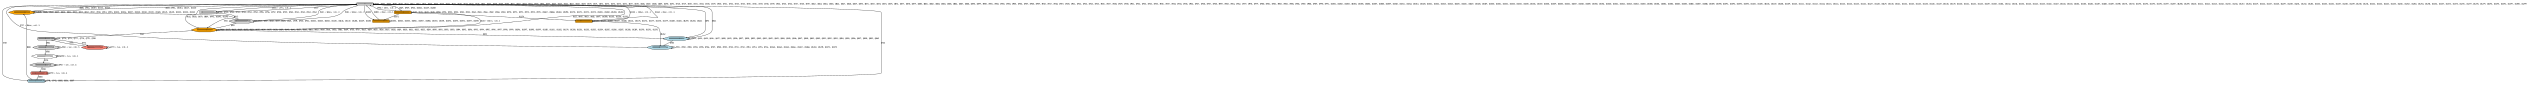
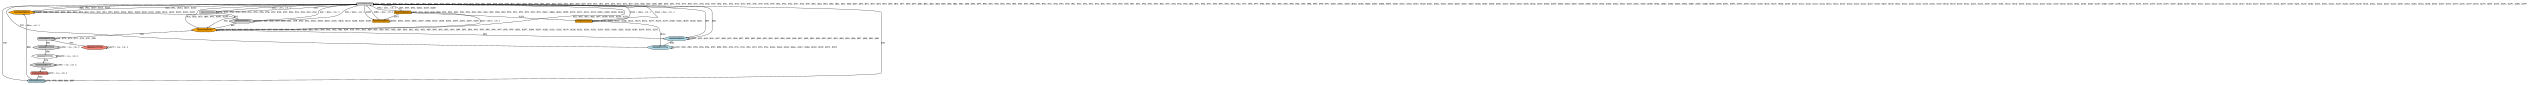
edge "0000000000001000" -> "00000000fffff9d4": removed, label "@772"
